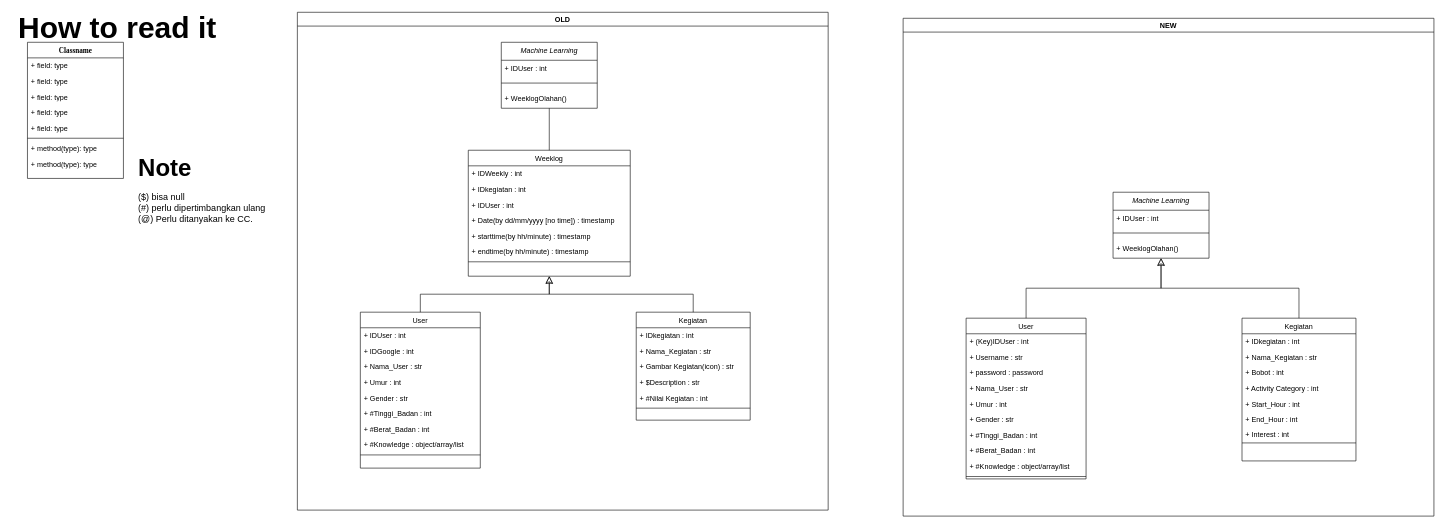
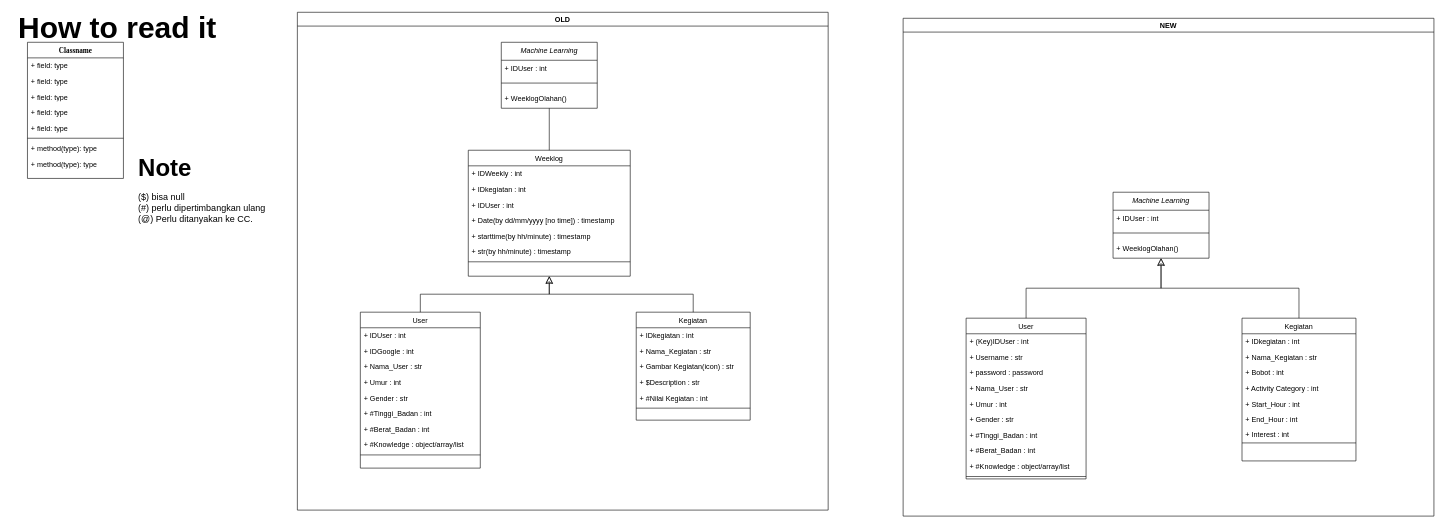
node "+ endtime(by hh/minute) : timestamp": label "+ endtime(by hh/minute) : timestamp" -> "+ str(by hh/minute) : timestamp"
